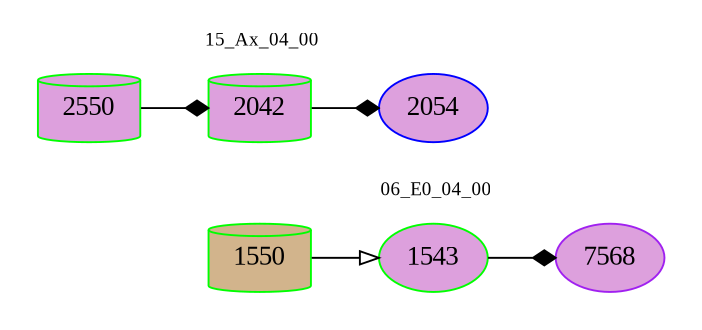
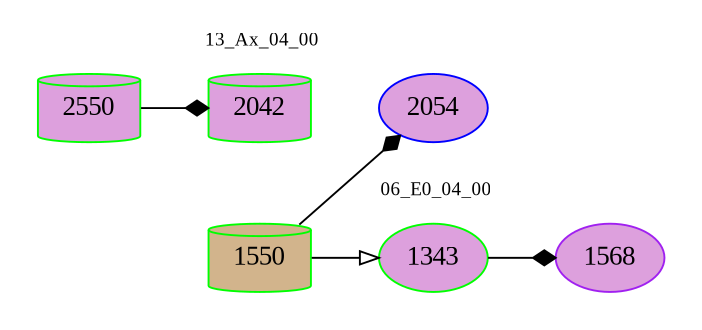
cluster "15_Ax_04_00": label "15_Ax_04_00" -> "13_Ax_04_00"
edge "2042" -> "2054": now "1550" -> "2054"
node "1543": label "1543" -> "1343"
node "7568": label "7568" -> "1568"
